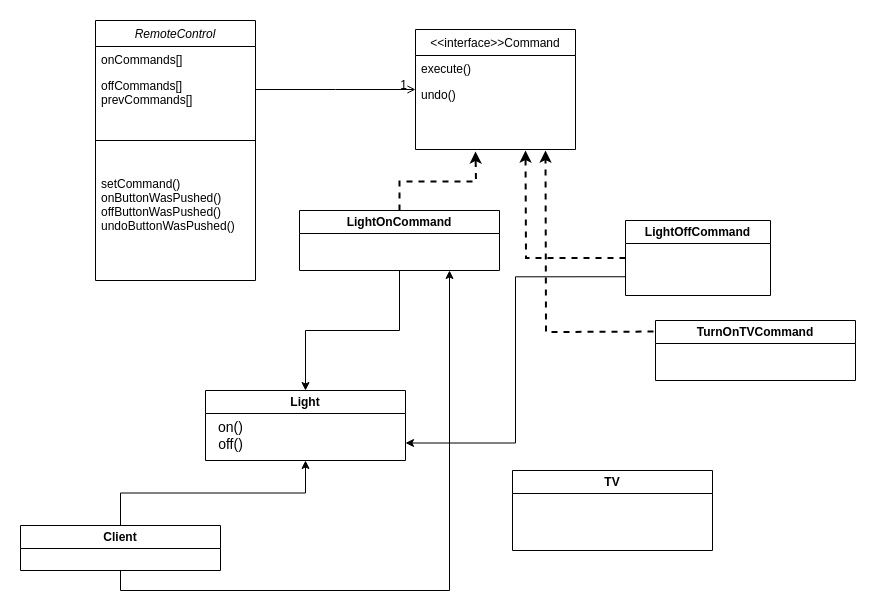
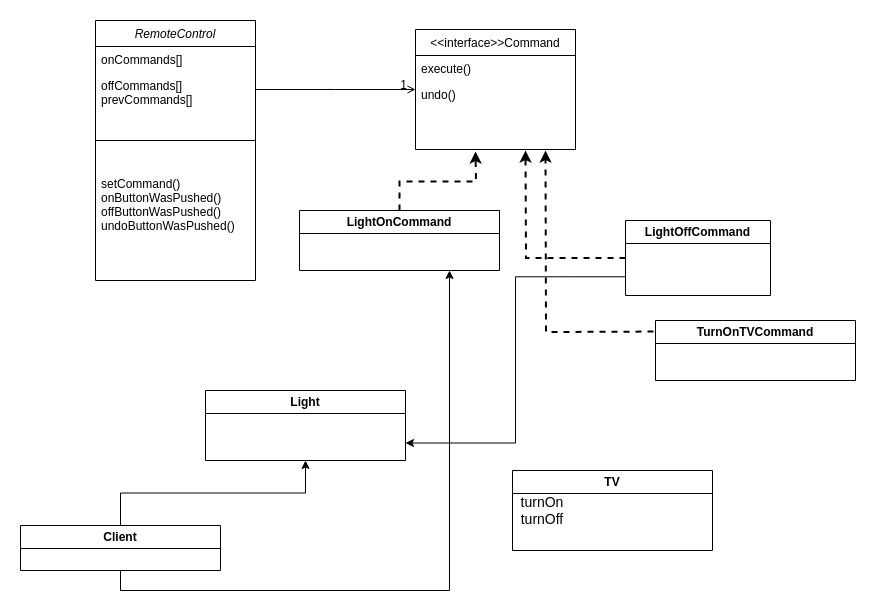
edge "LightOnCommand" -> "Light": removed
node "on() off()": removed
node "turnOn turnOff": added
